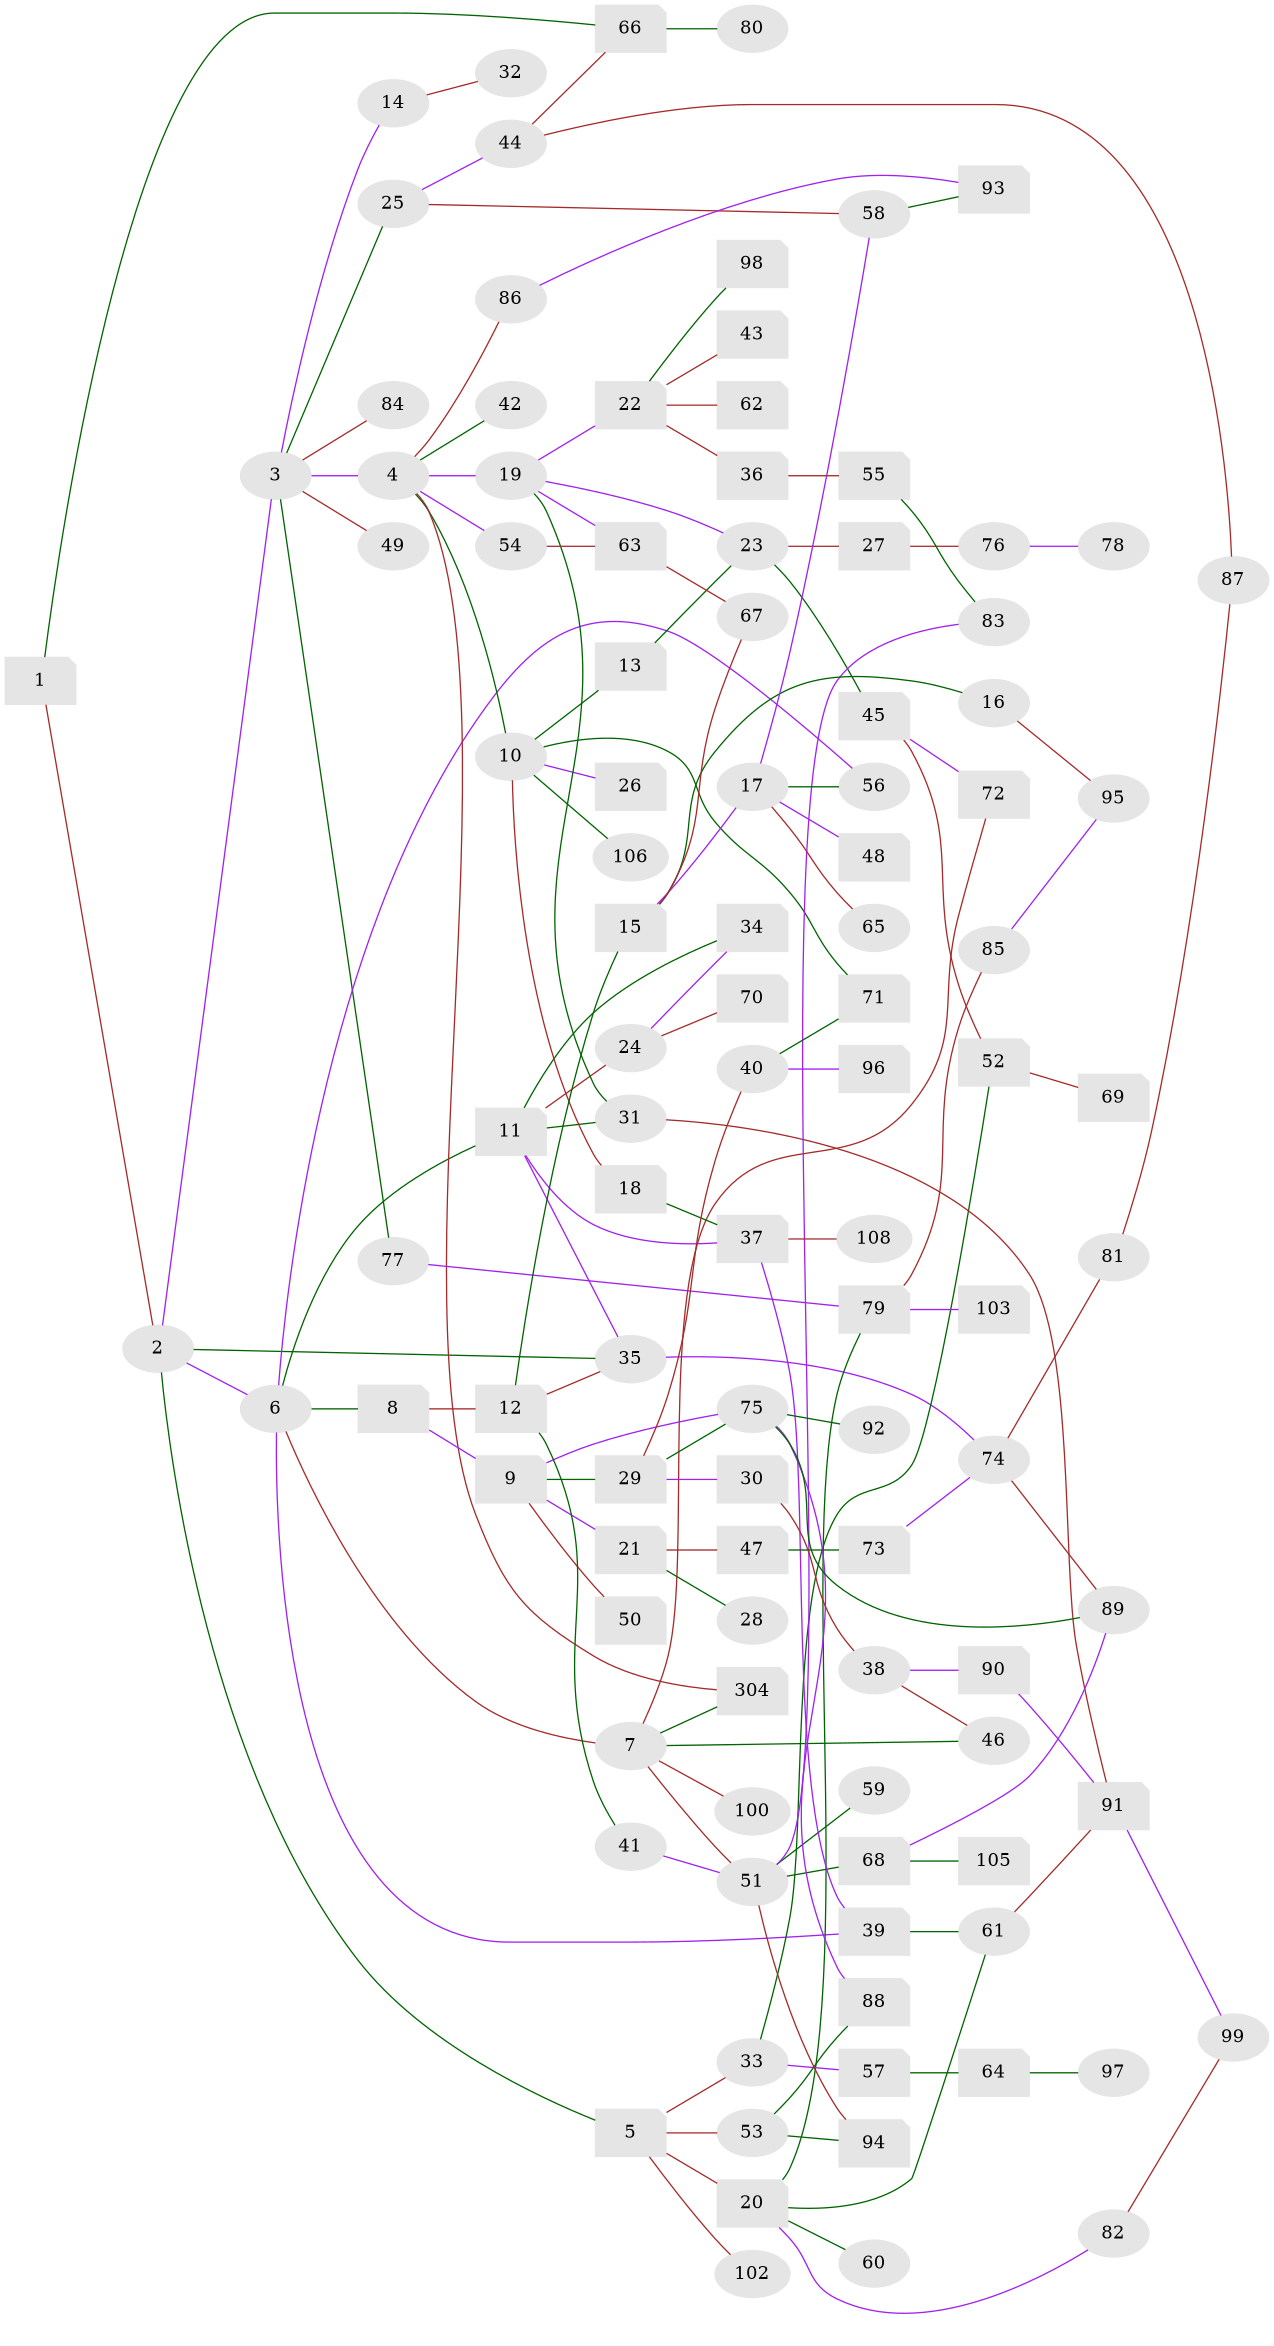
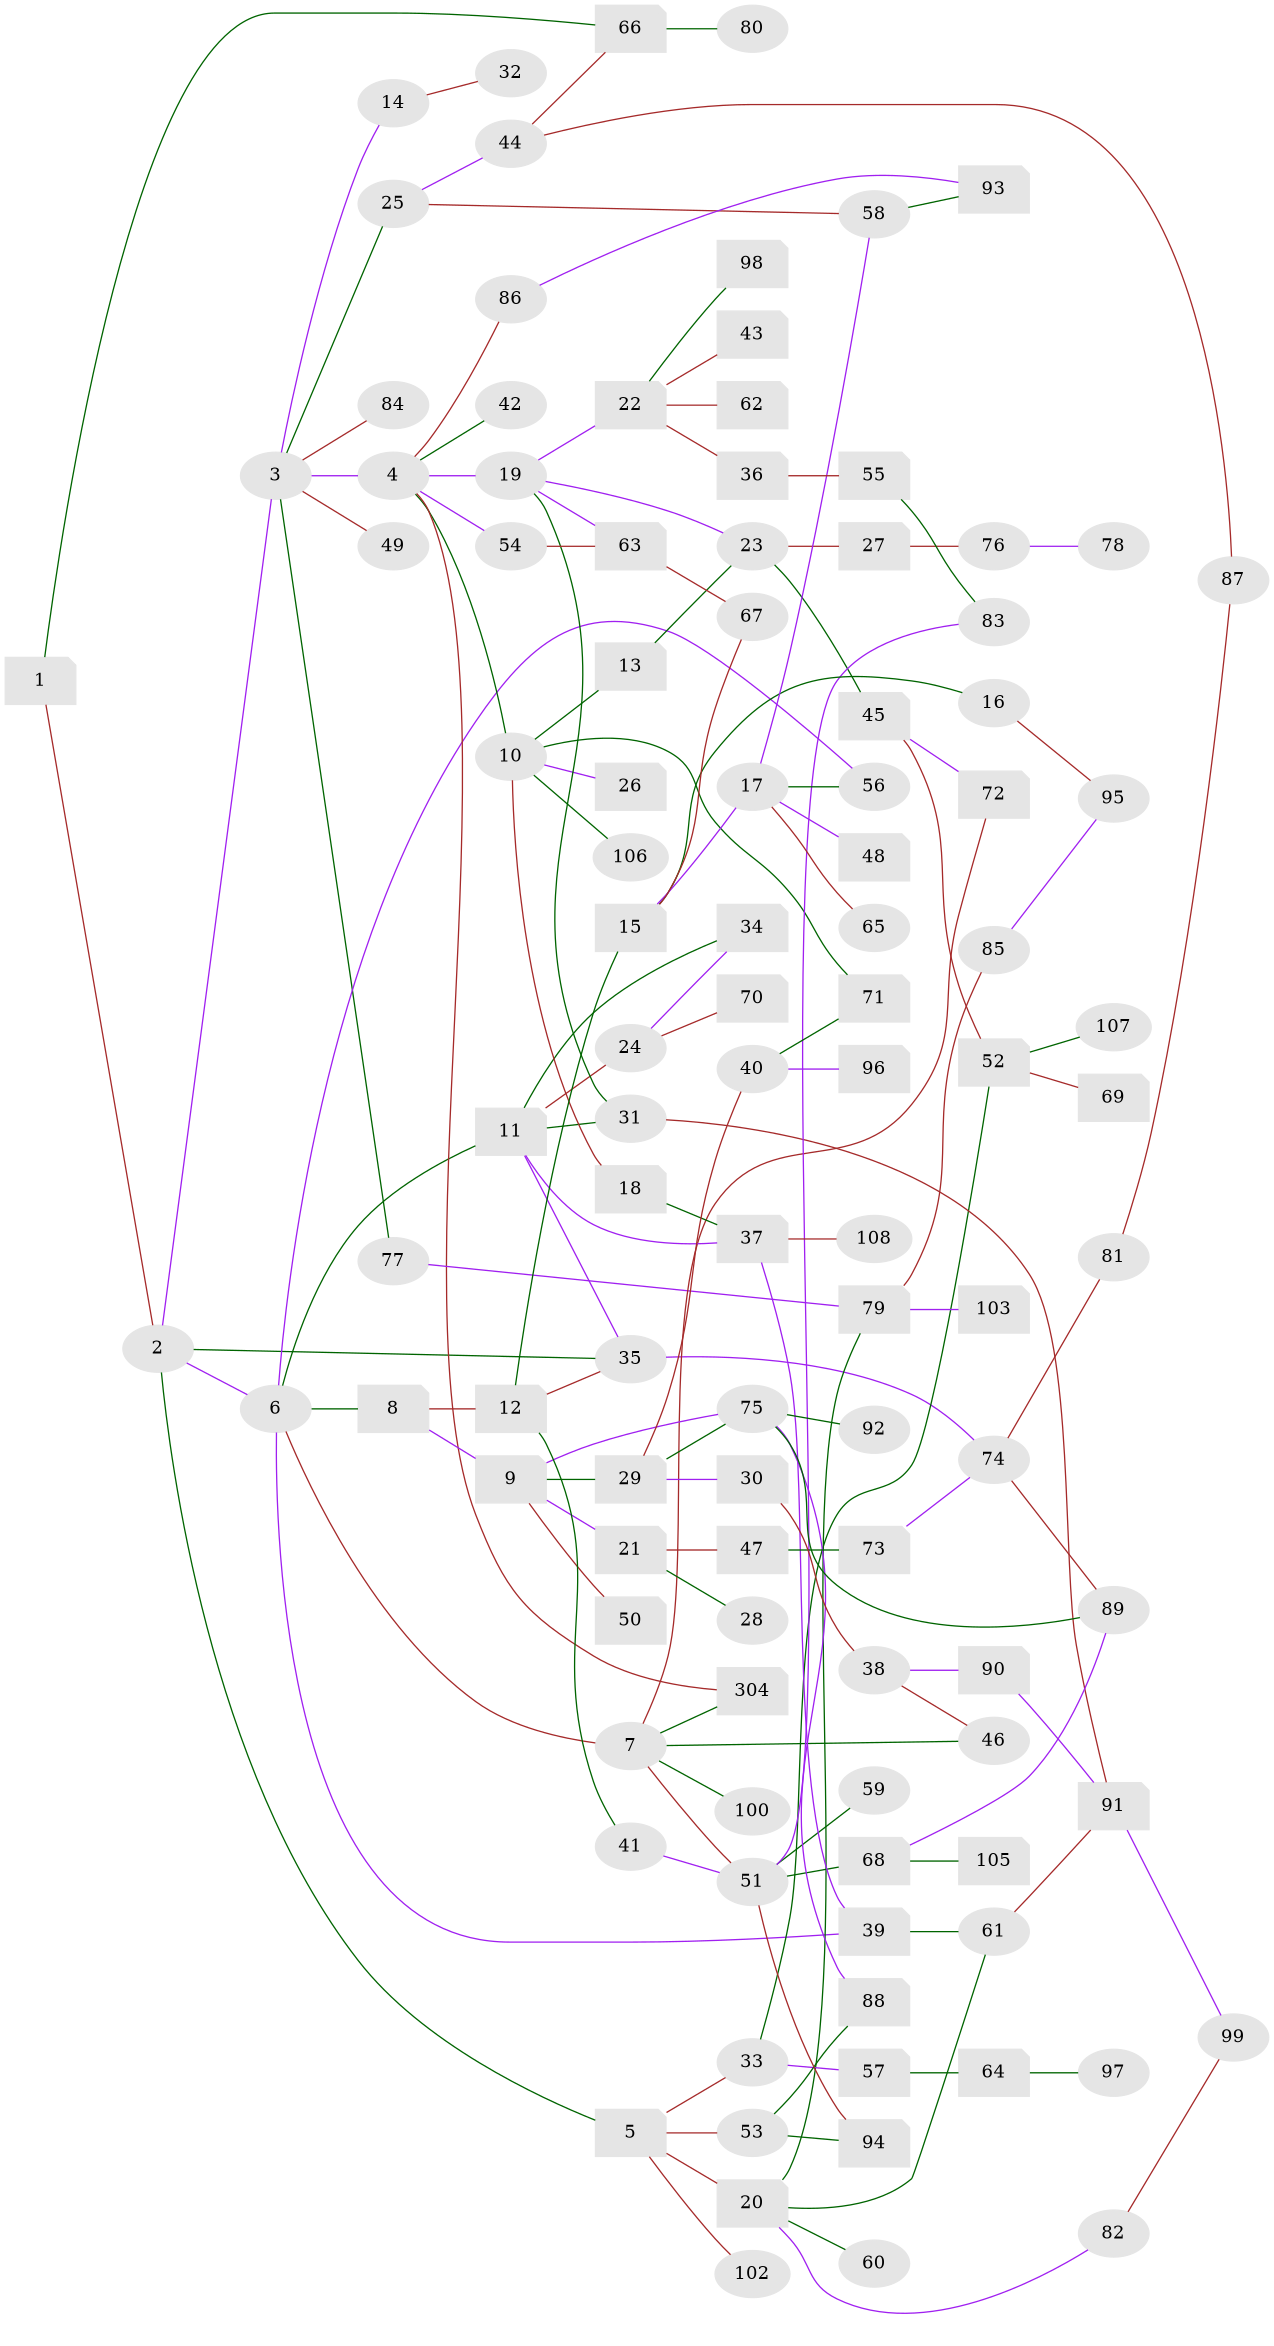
node "107": added
edge "7" -- "100": color brown -> darkgreen
